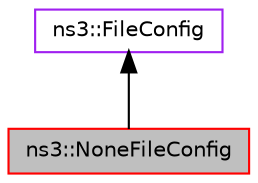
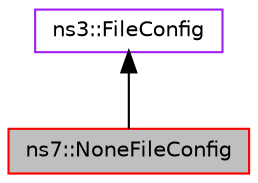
node "ns3::NoneFileConfig": label "ns3::NoneFileConfig" -> "ns7::NoneFileConfig"
